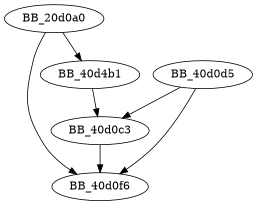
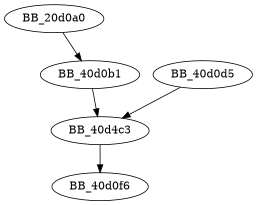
node "BB_40d4b1": label "BB_40d4b1" -> "BB_40d0b1"
edge "BB_20d0a0" -> "BB_40d0f6": removed
node "BB_40d0c3": label "BB_40d0c3" -> "BB_40d4c3"
edge "BB_40d0d5" -> "BB_40d0f6": removed
